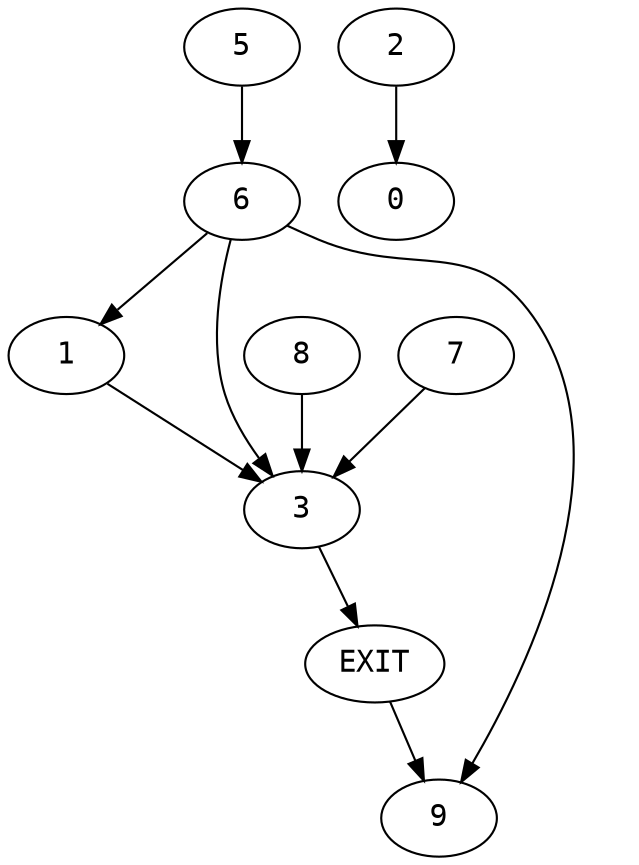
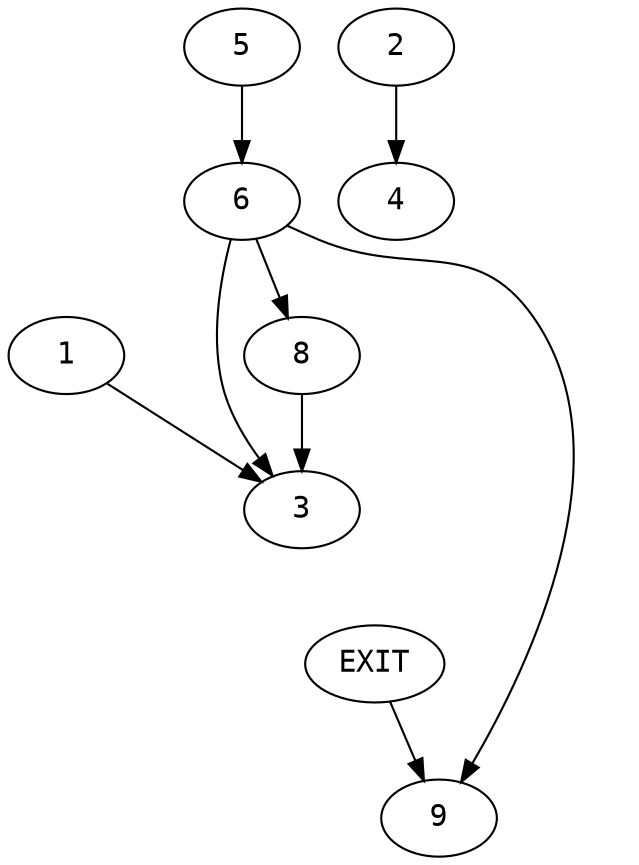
node "0": label "0" -> "4"
edge "6" -> "1": now "6" -> "8"
node "7": removed
edge "3" -> "EXIT": removed
